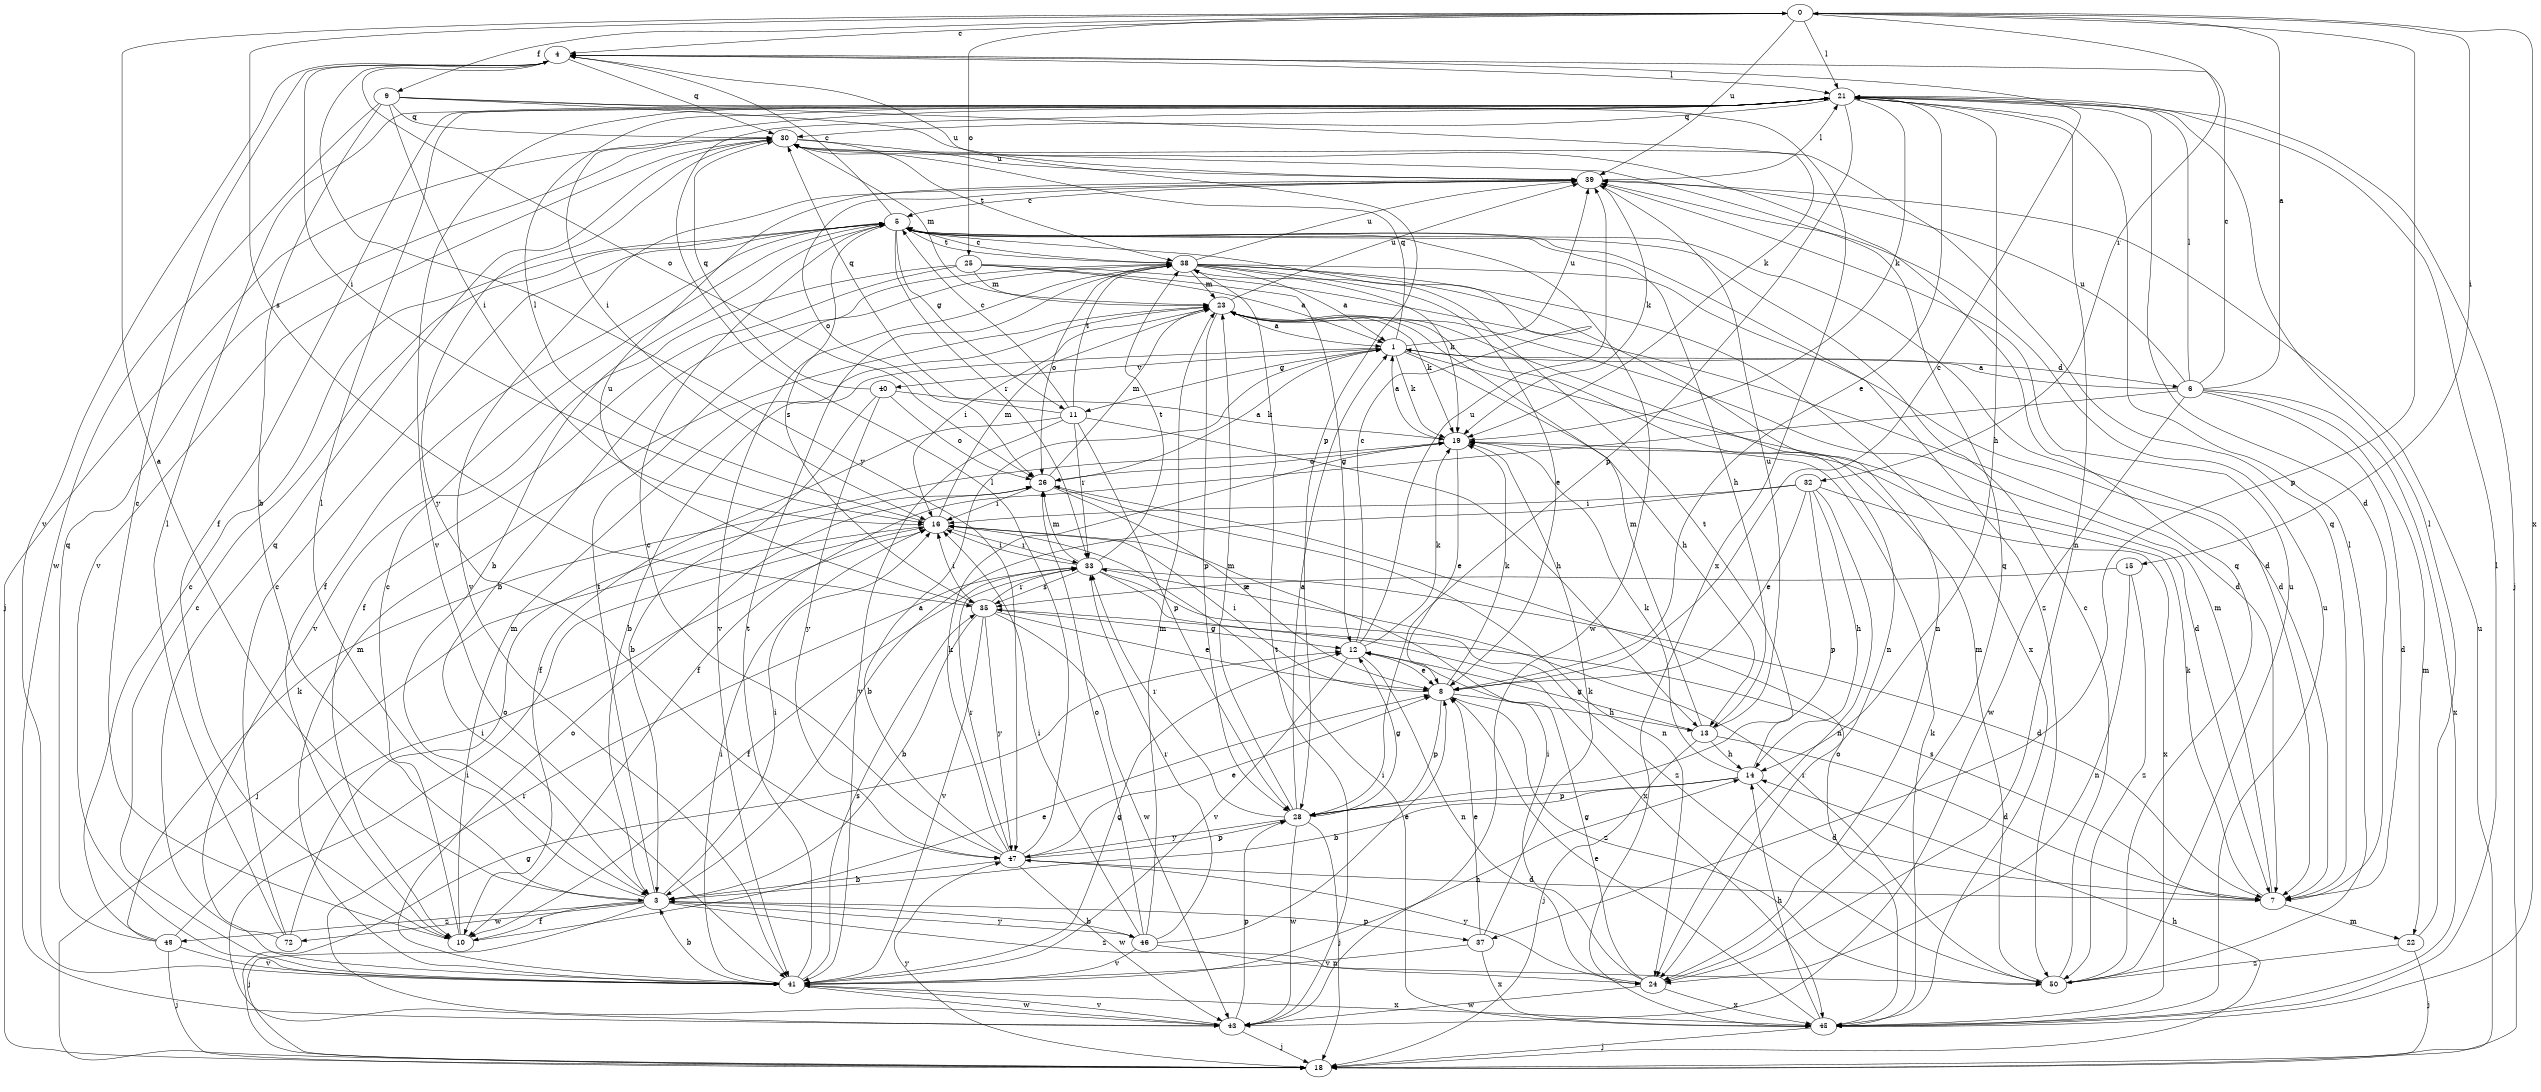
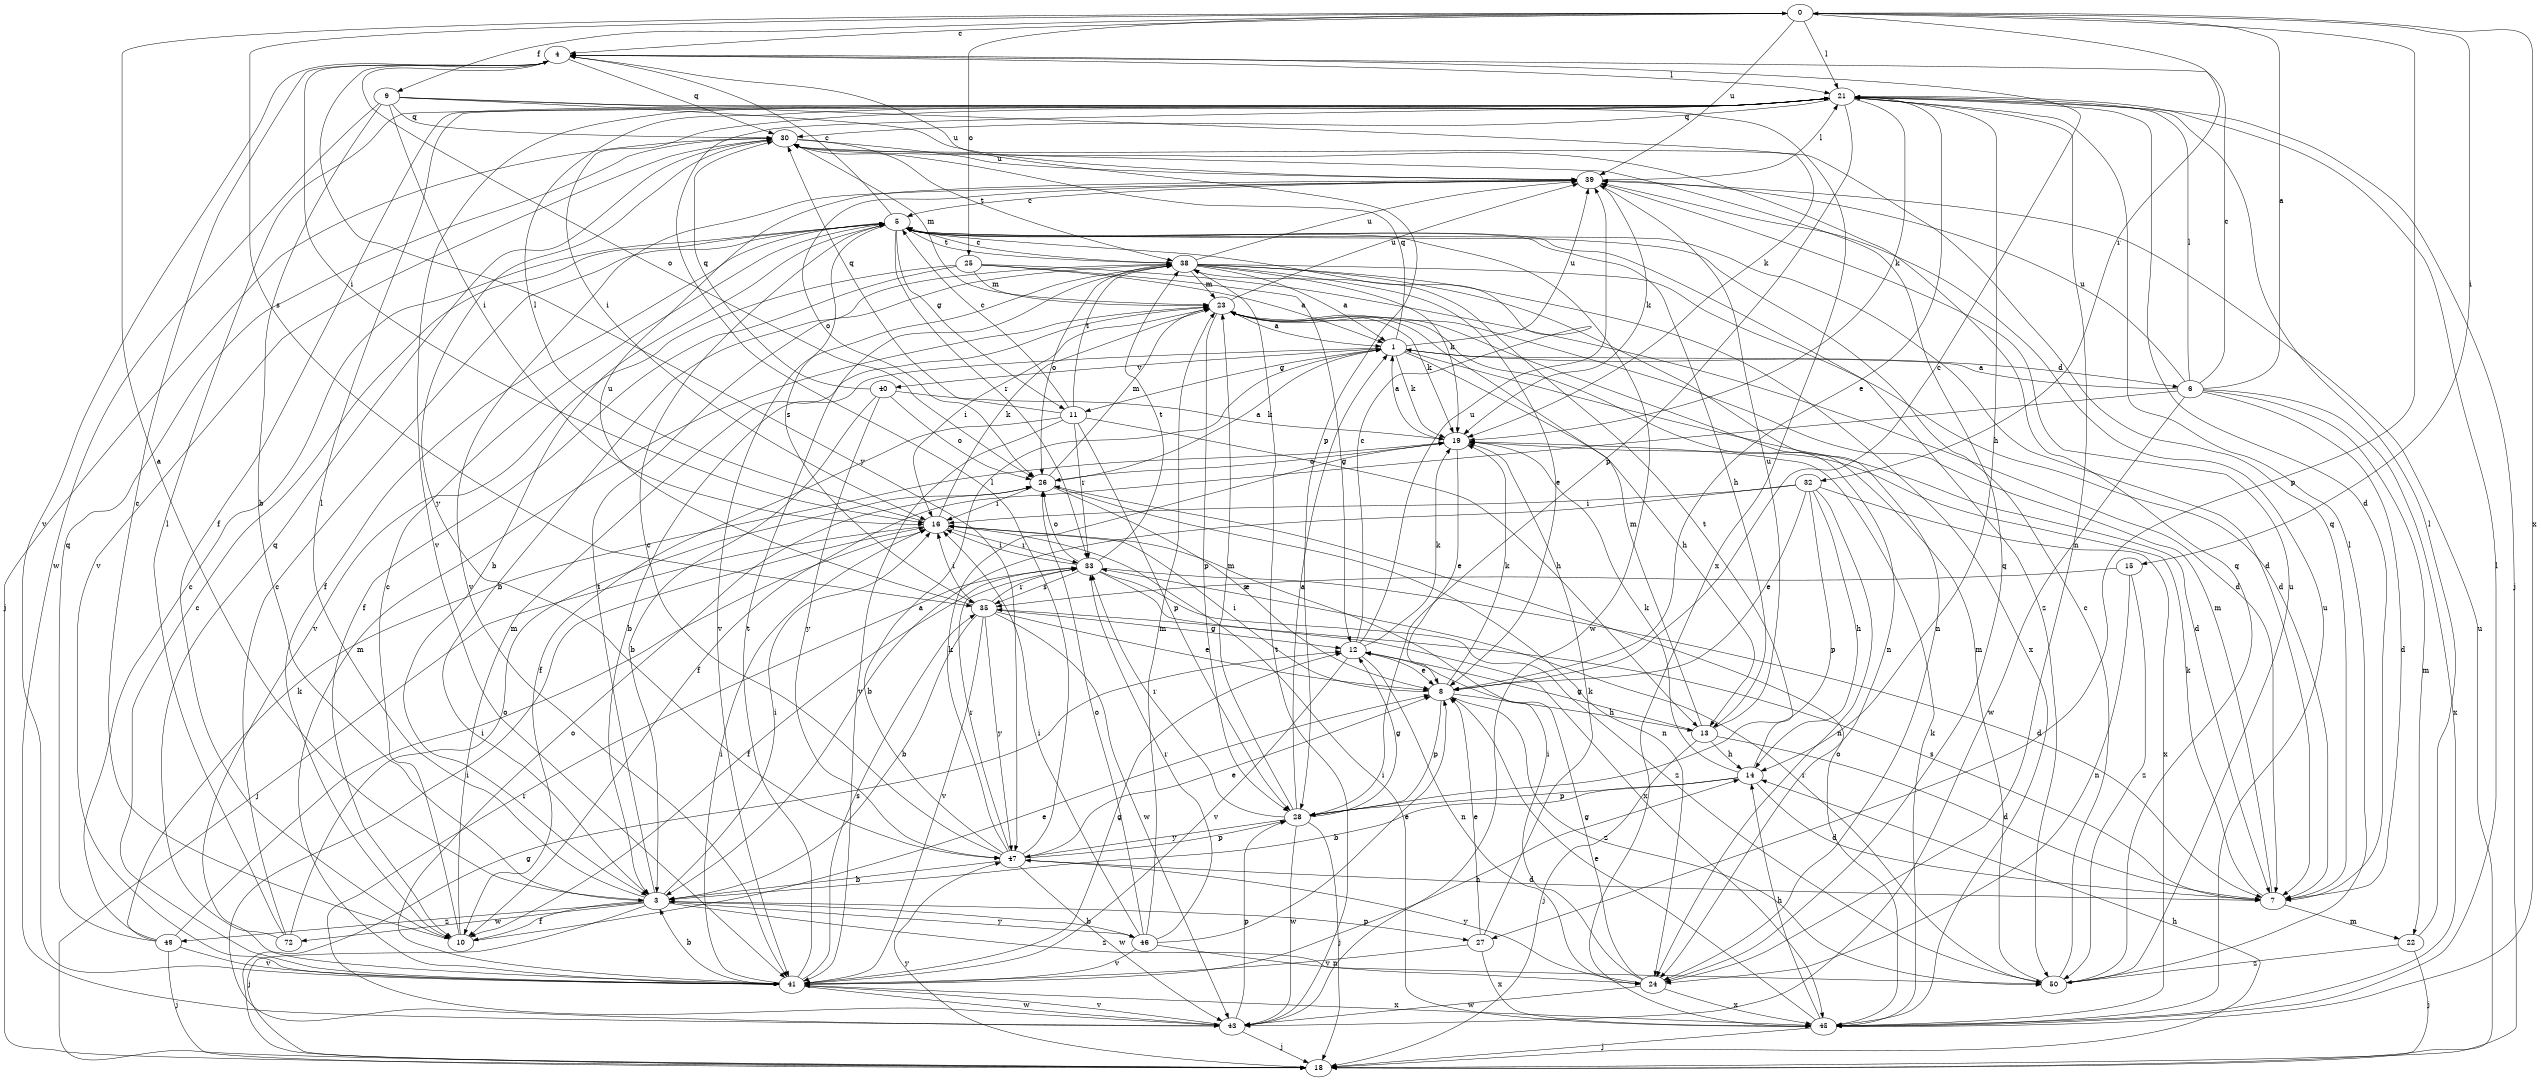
edge "16" -> "23": label "m" -> "k"
edge "33" -> "26": label "m" -> "o"
node "37": label "37" -> "27"
